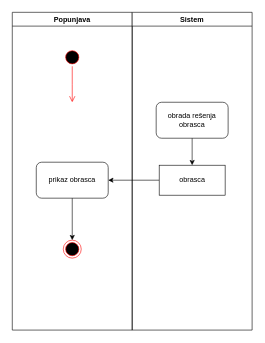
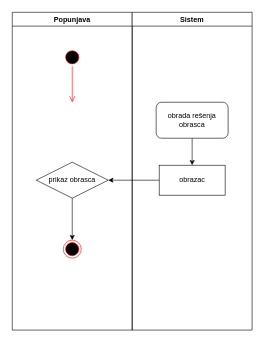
node "prikaz obrasca": shape rounded rectangle -> diamond
node "obrasca": label "obrasca" -> "obrazac"
